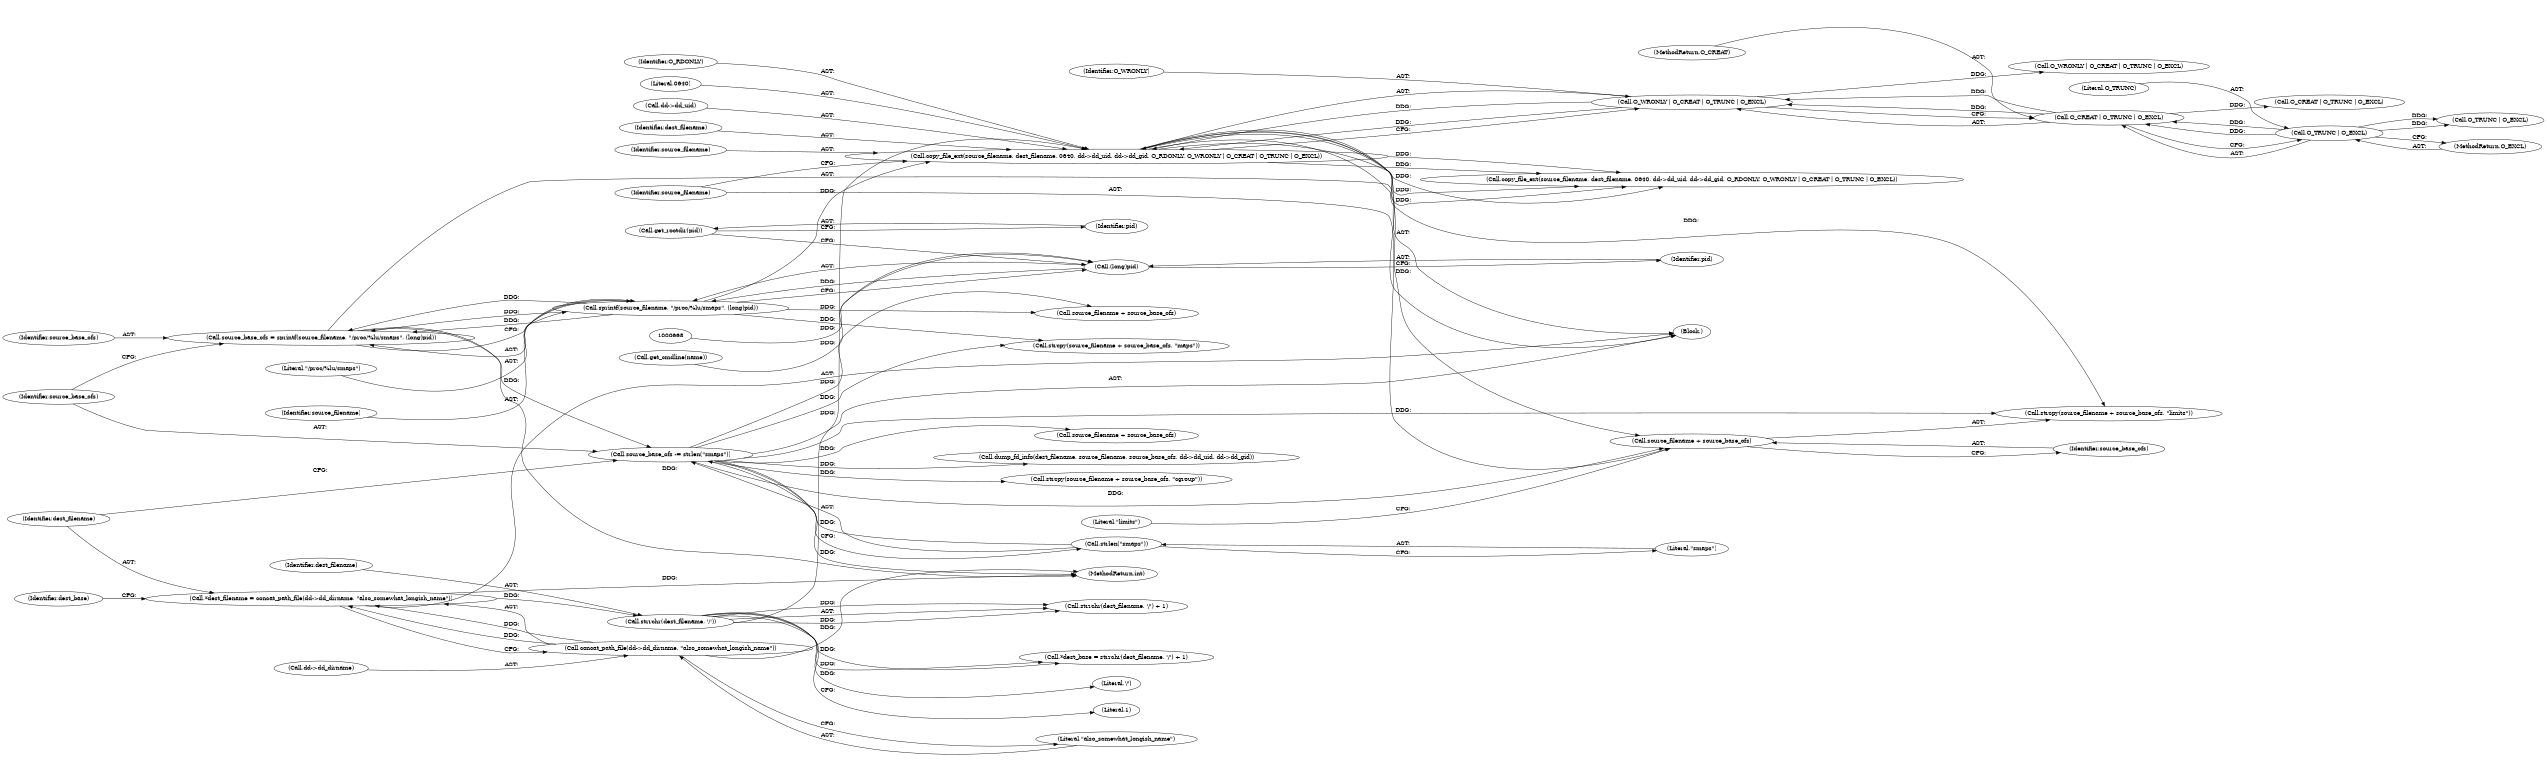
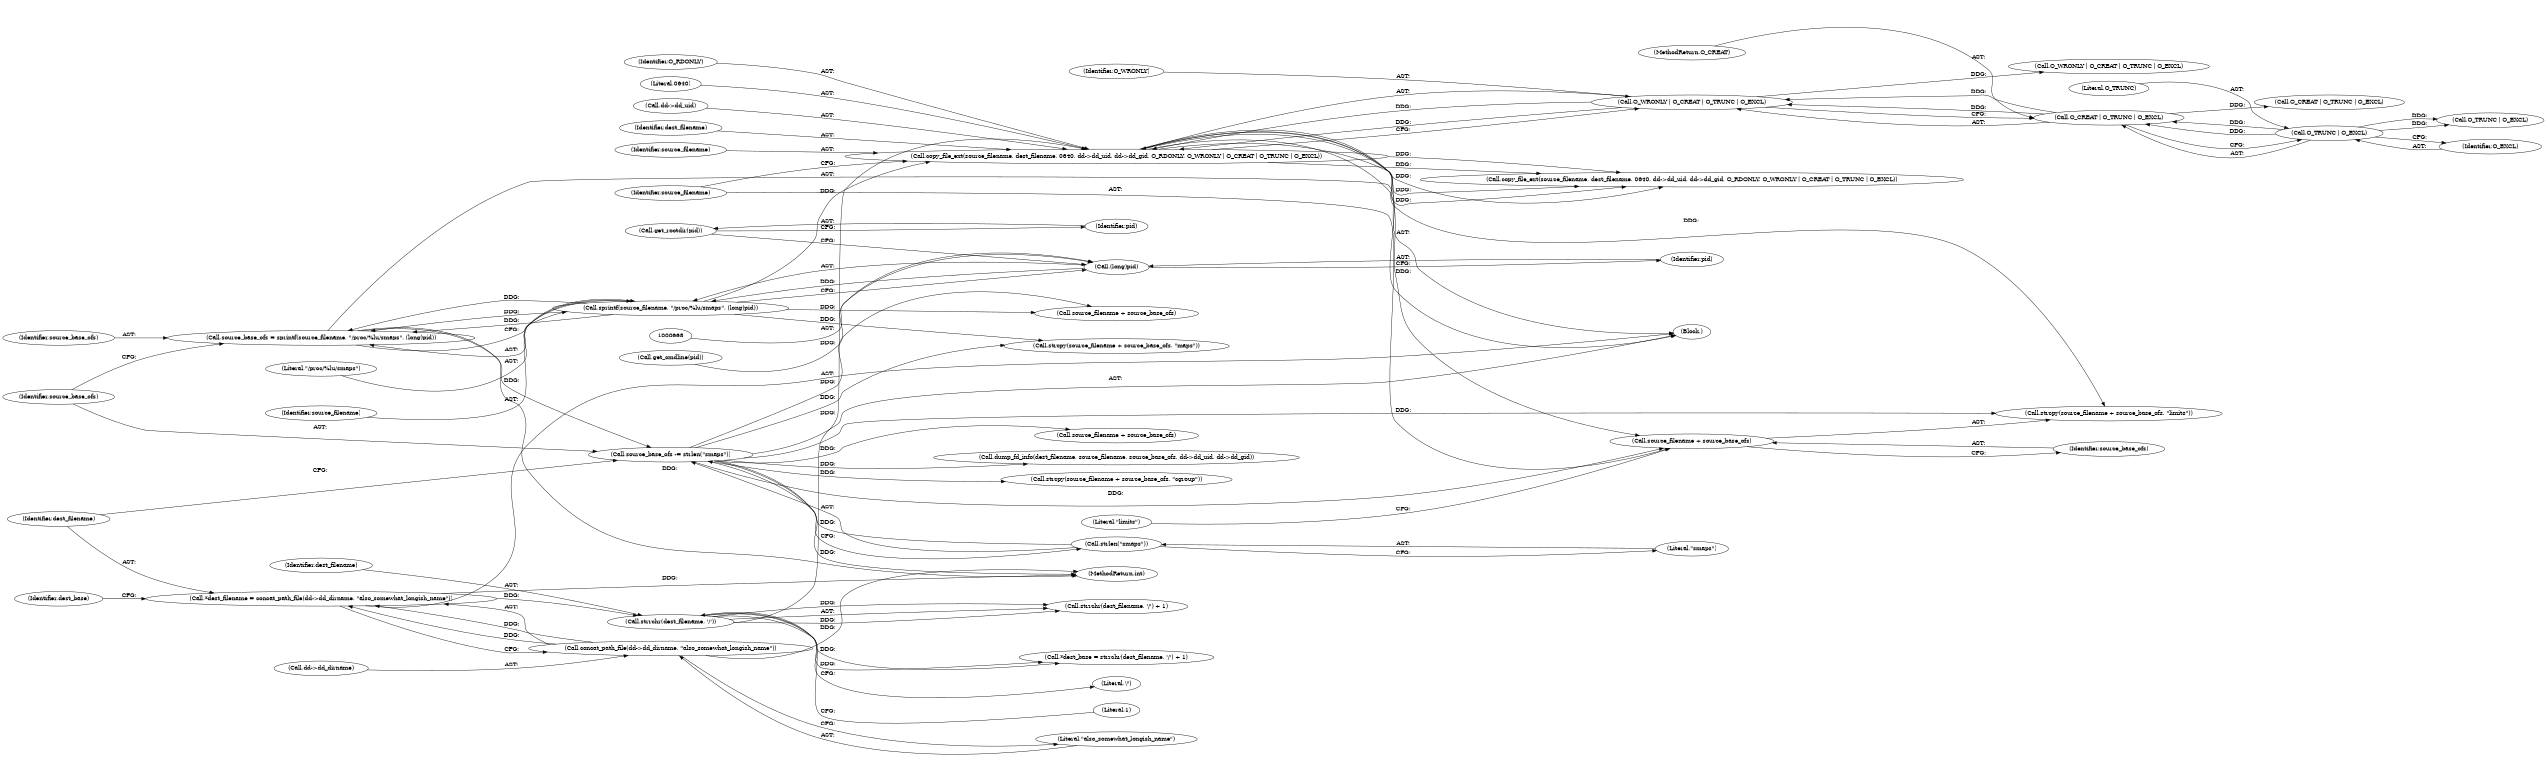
node "(MethodReturn,O_EXCL)": label "(MethodReturn,O_EXCL)" -> "(Identifier,O_EXCL)"
edge "1000668" -> "(Call,(long)pid)": label "DDG: " -> "AST: "
node "(Call,get_cmdline(name))": label "(Call,get_cmdline(name))" -> "(Call,get_cmdline(pid))"
edge "(Call,strrchr(dest_filename, '/'))" -> "(Literal,'/')": label "DDG: " -> "CFG: "
edge "(Call,strrchr(dest_filename, '/'))" -> "(Literal,1)": reversed
